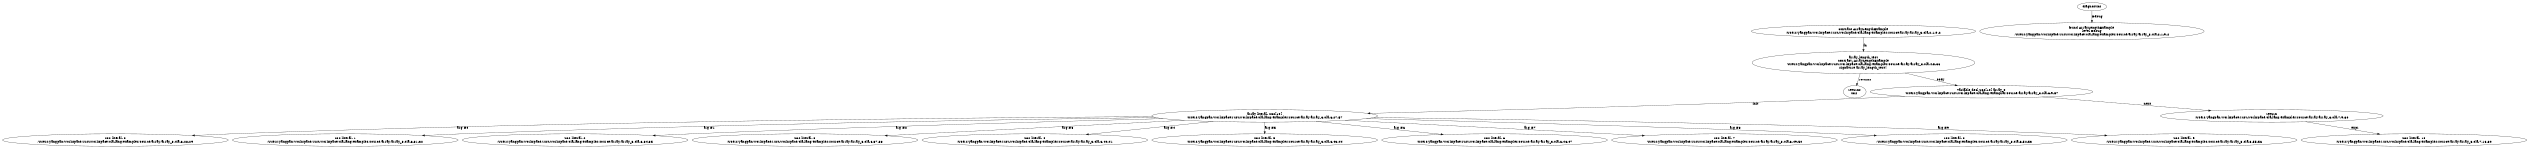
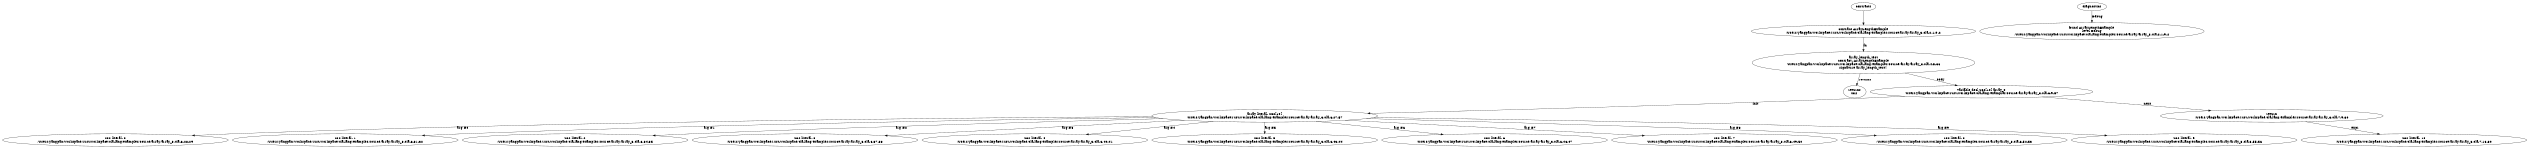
node "contracts": added
